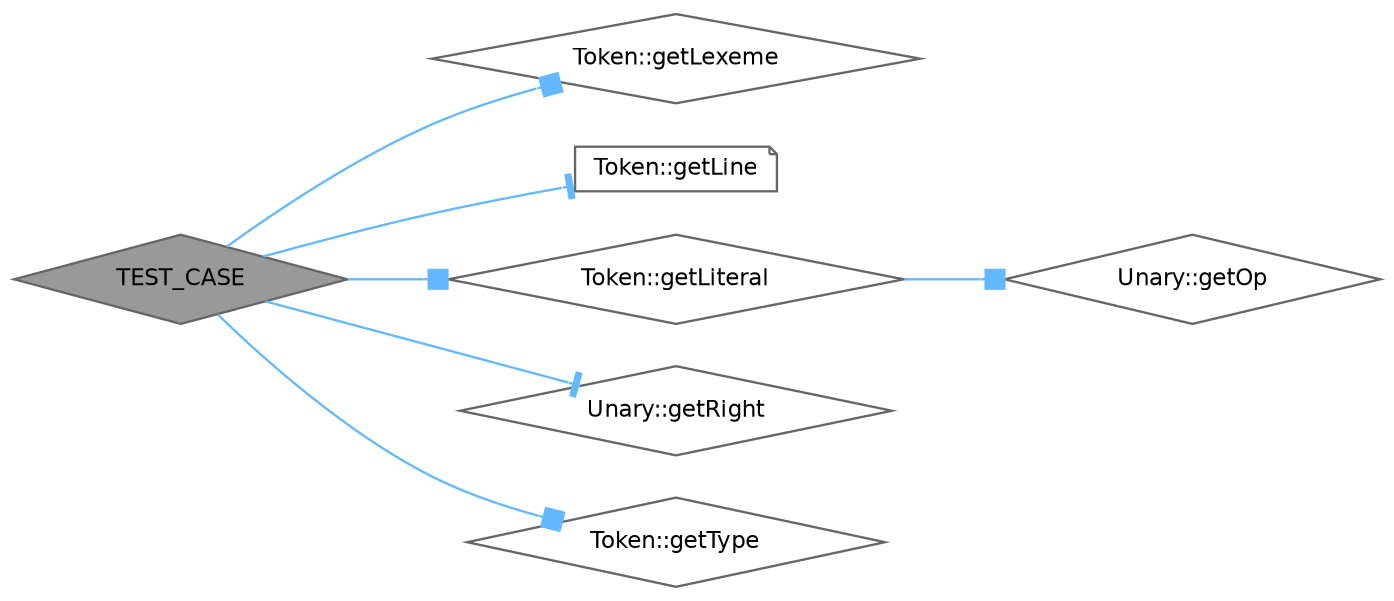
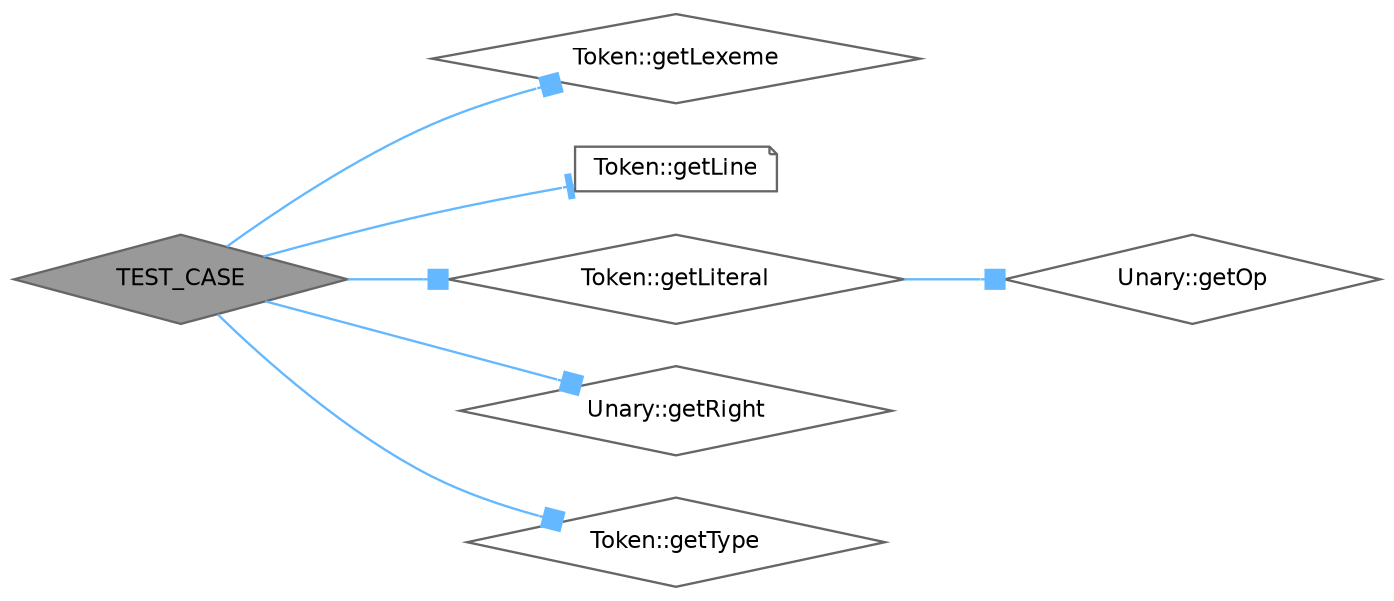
edge "TEST_CASE" -> "Unary::getRight": arrowhead tee -> box
